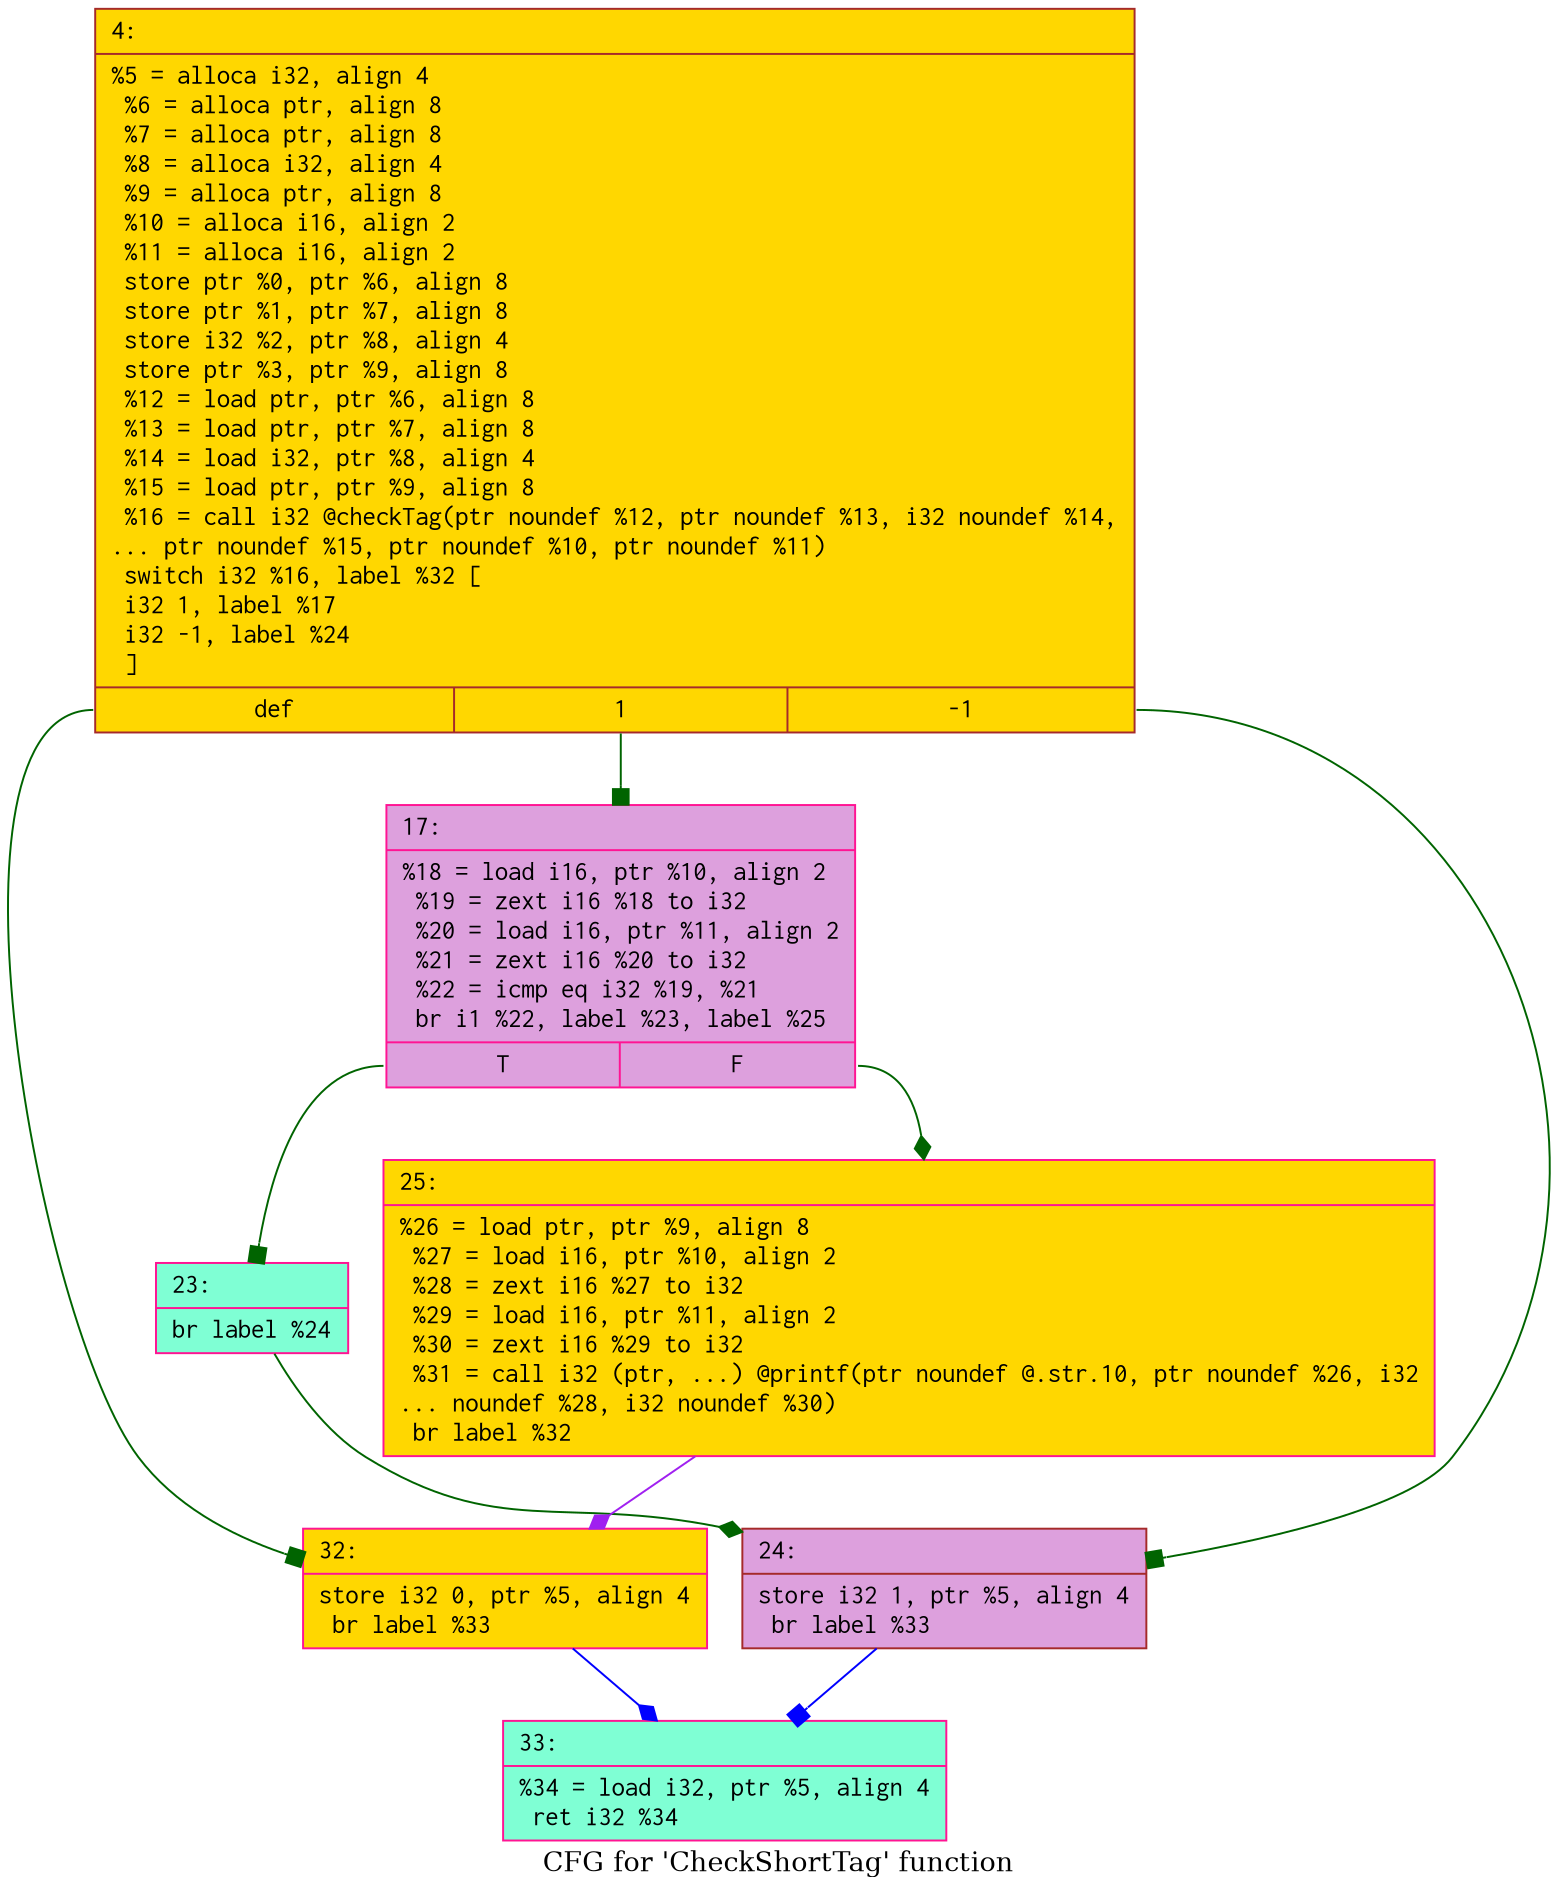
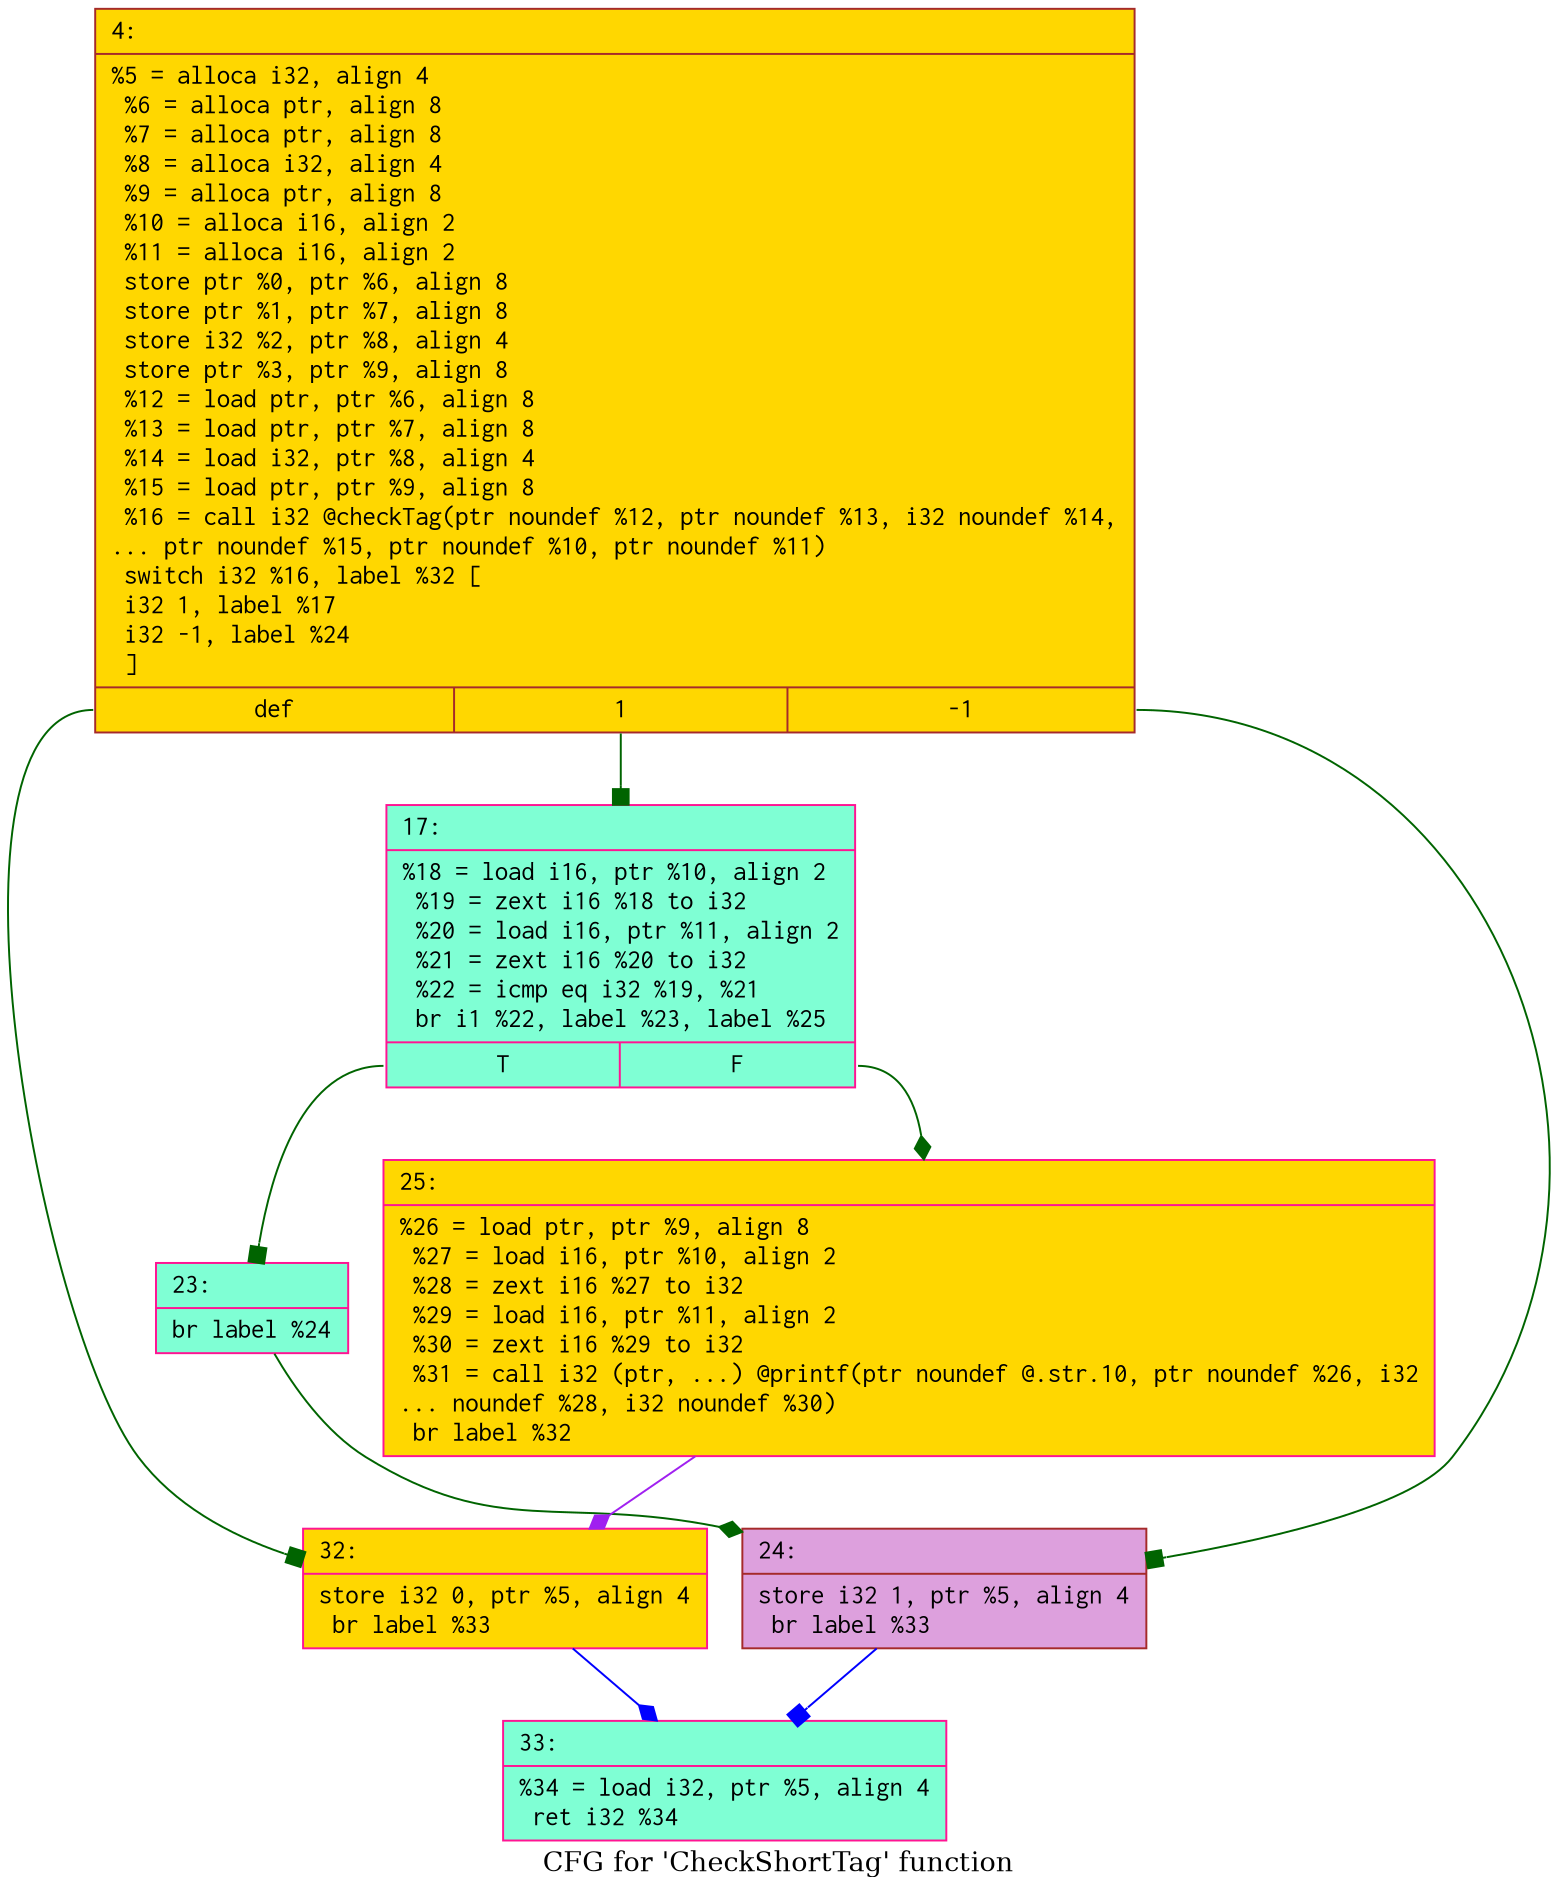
node "17:": fillcolor plum -> aquamarine
